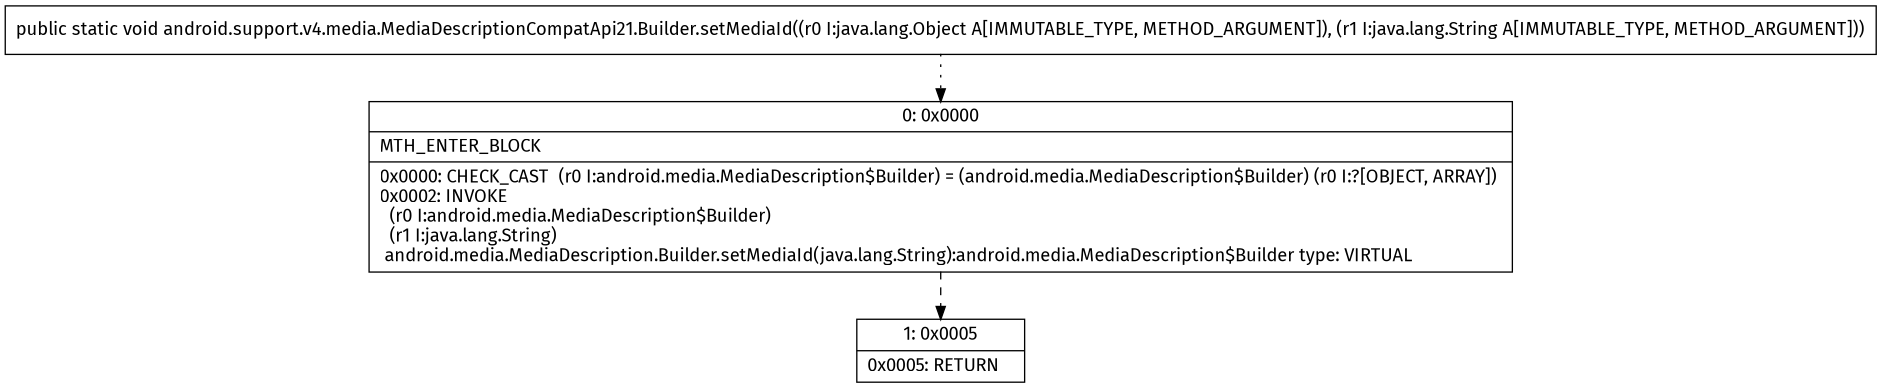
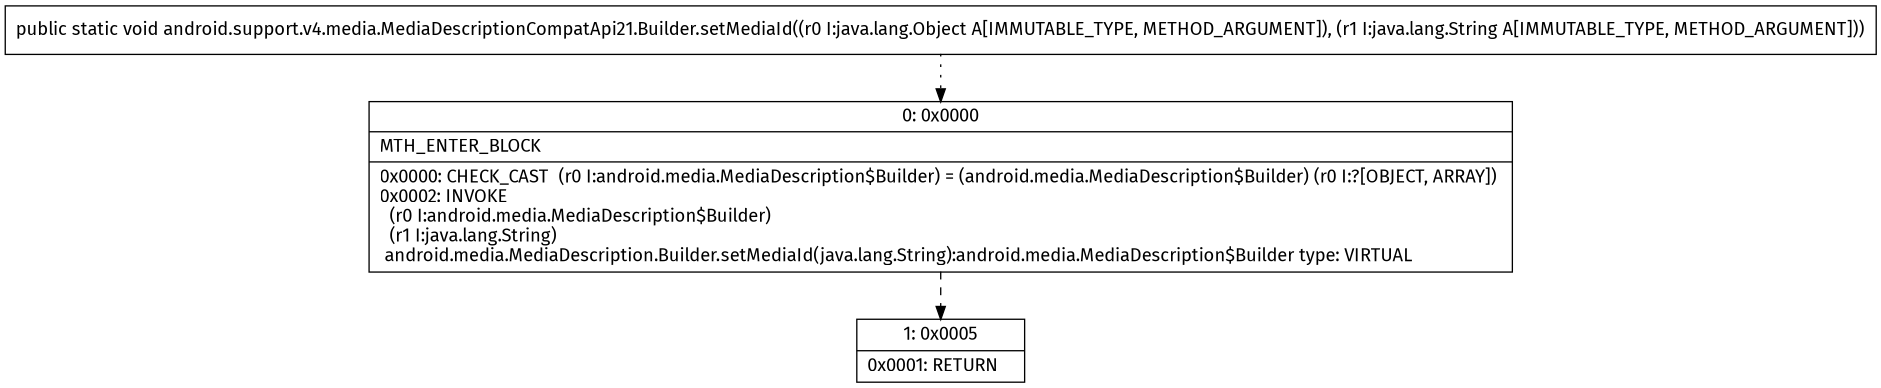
node "1: 0x0005": text "0x0005: RETURN" -> "0x0001: RETURN"
